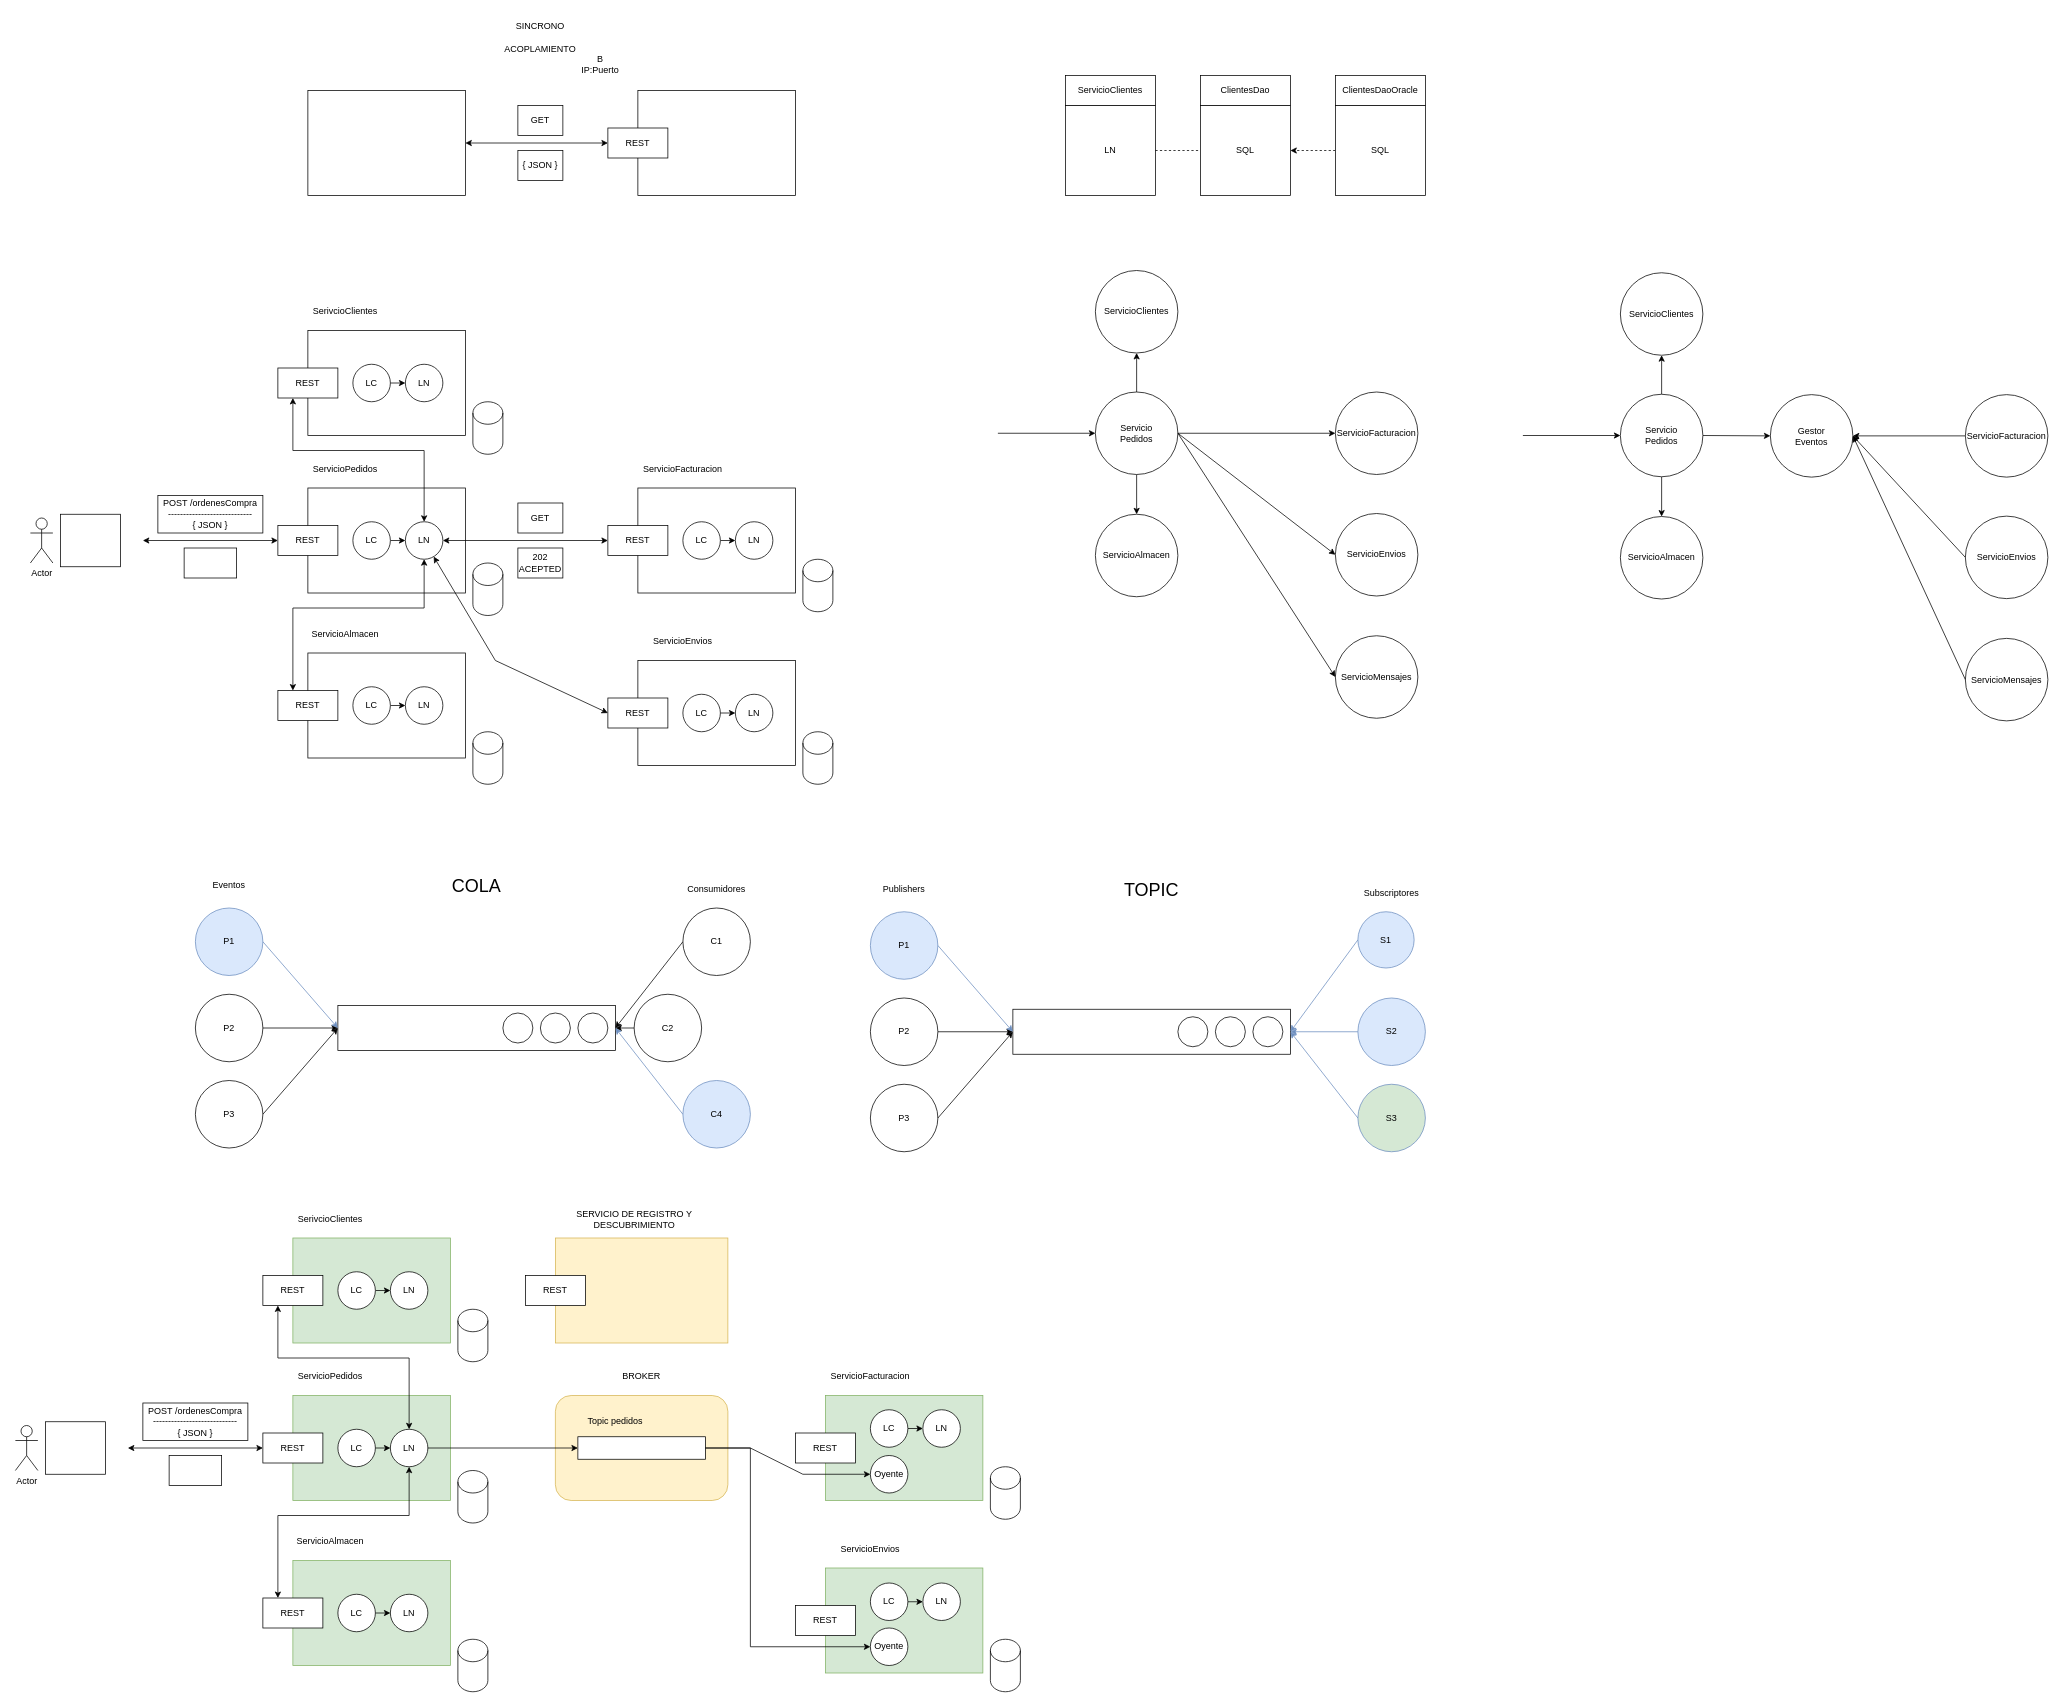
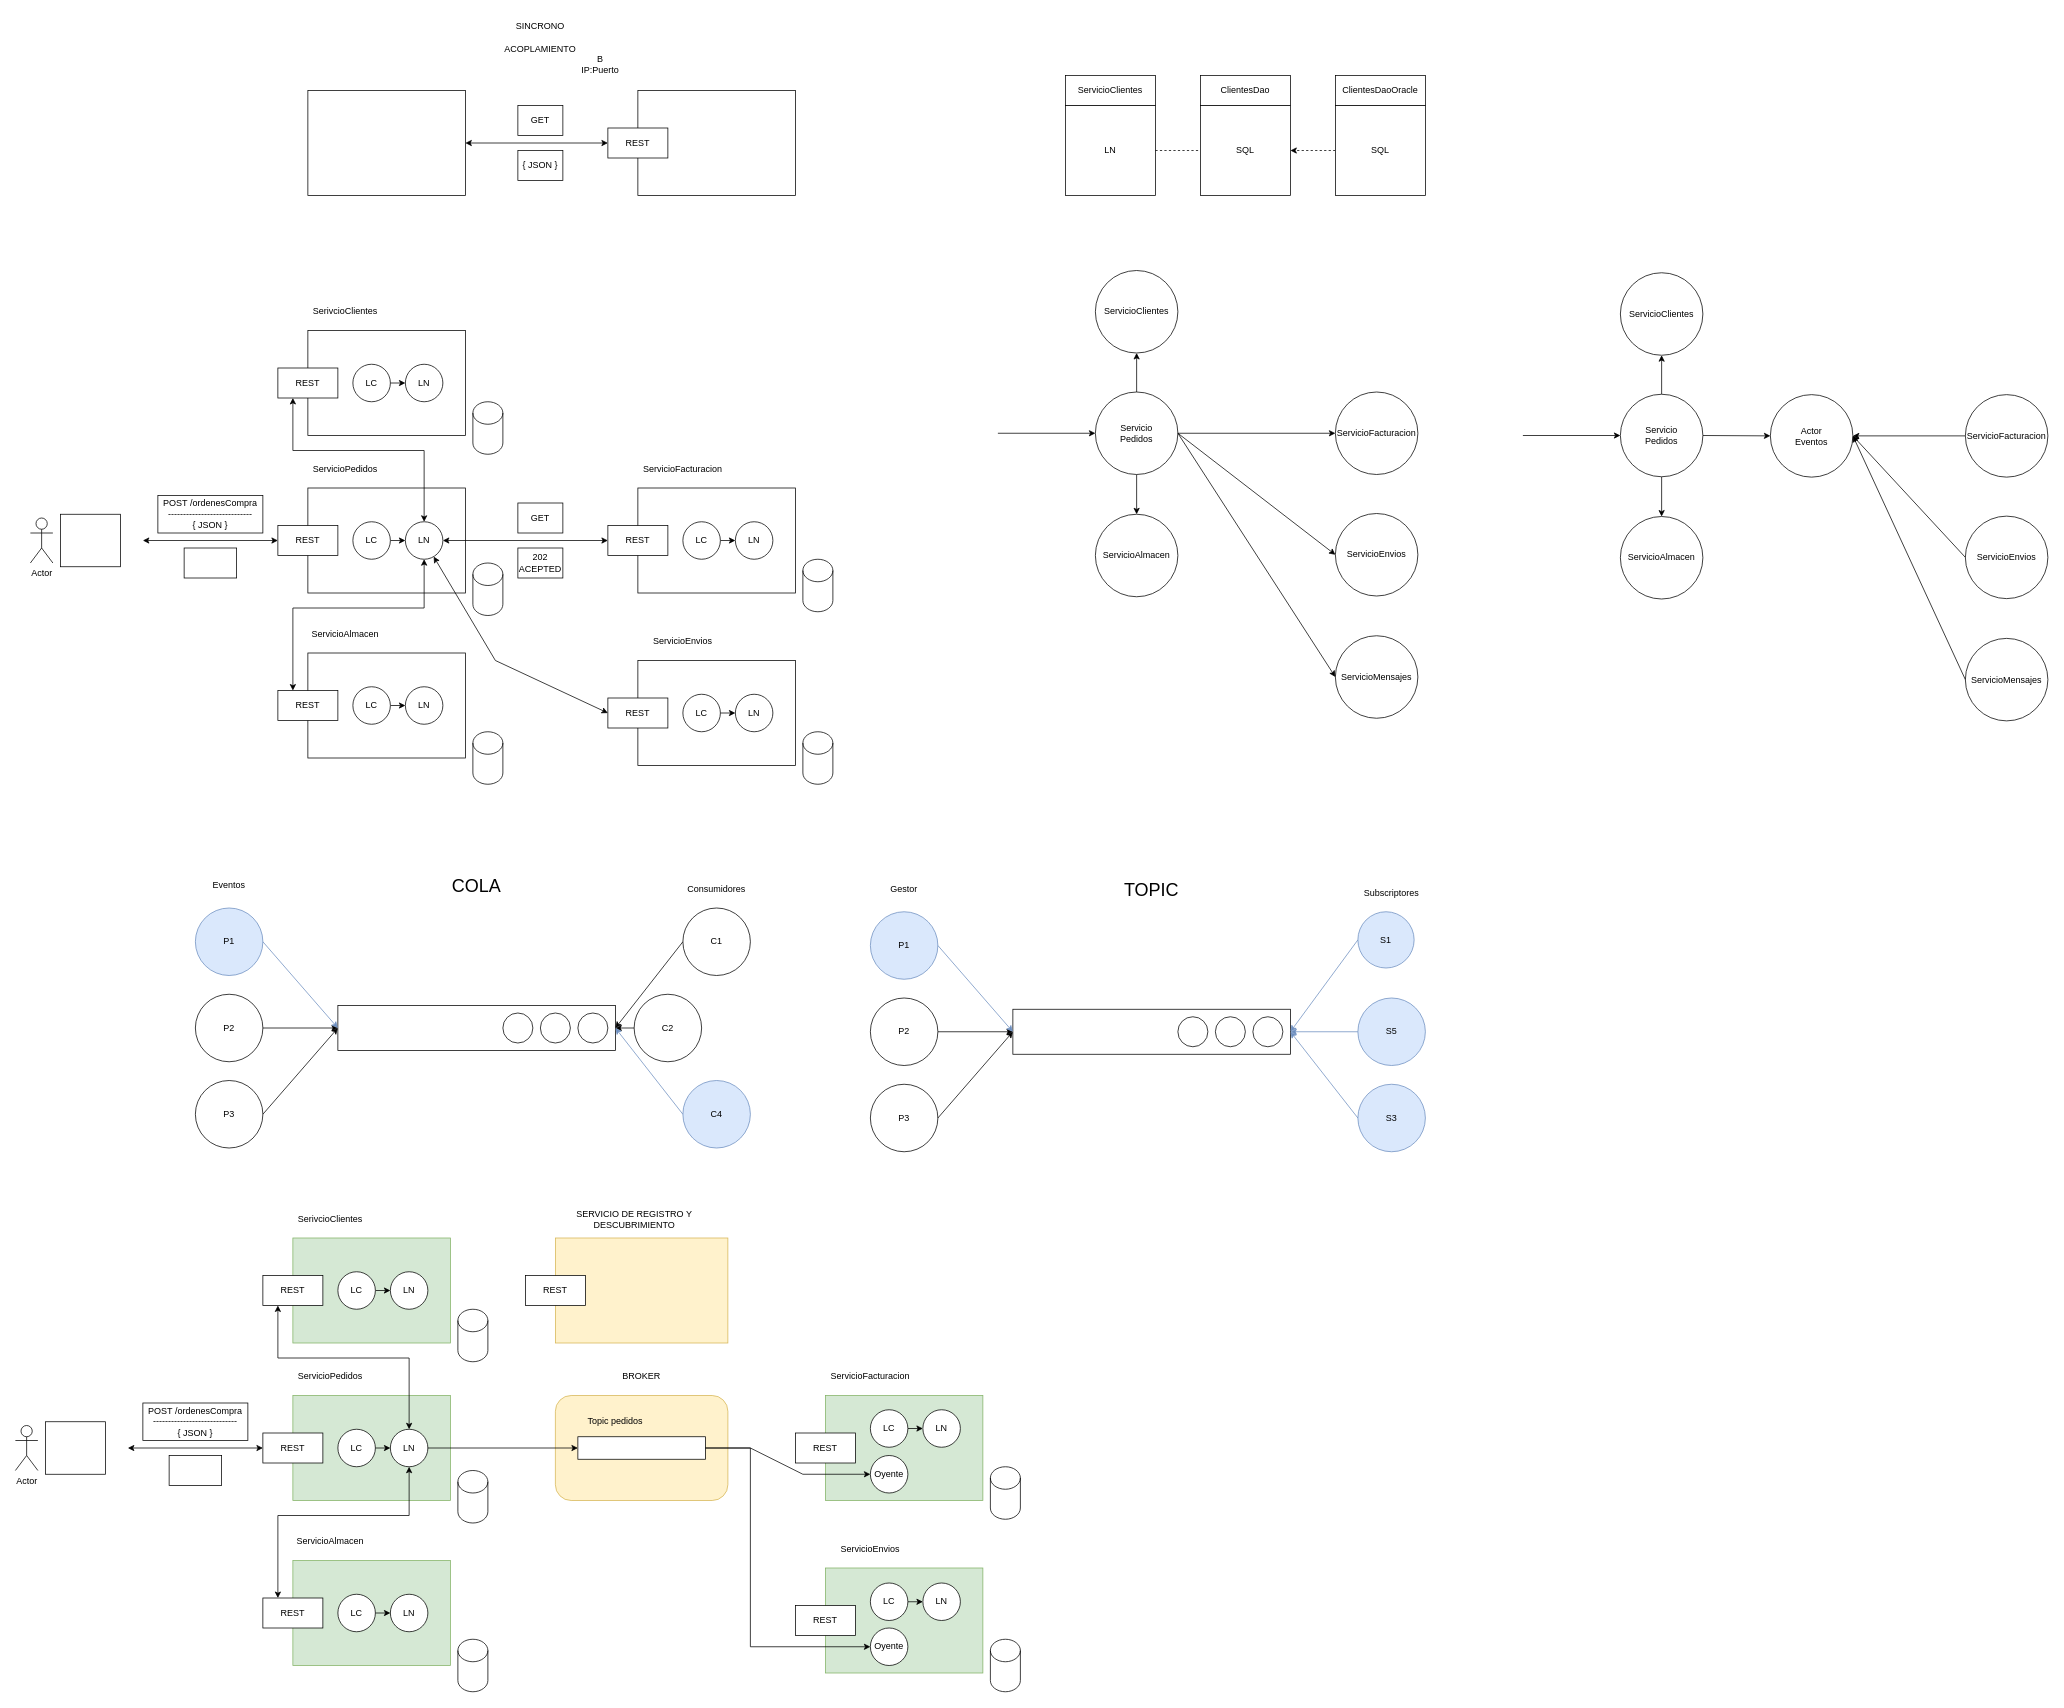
node "Gestor Eventos": label "Gestor Eventos" -> "Actor Eventos"
node "Publishers": label "Publishers" -> "Gestor"
node "S2": label "S2" -> "S5"
node "S3": fillcolor #d5e8d4 -> #dae8fc
